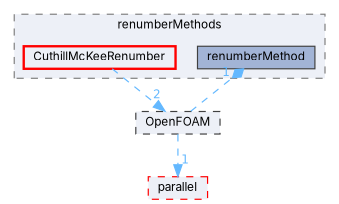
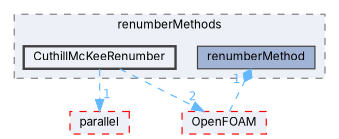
node "CuthillMcKeeRenumber": color red -> grey25
node "OpenFOAM": color grey25 -> red
edge "OpenFOAM" -> "parallel": now "CuthillMcKeeRenumber" -> "parallel"
